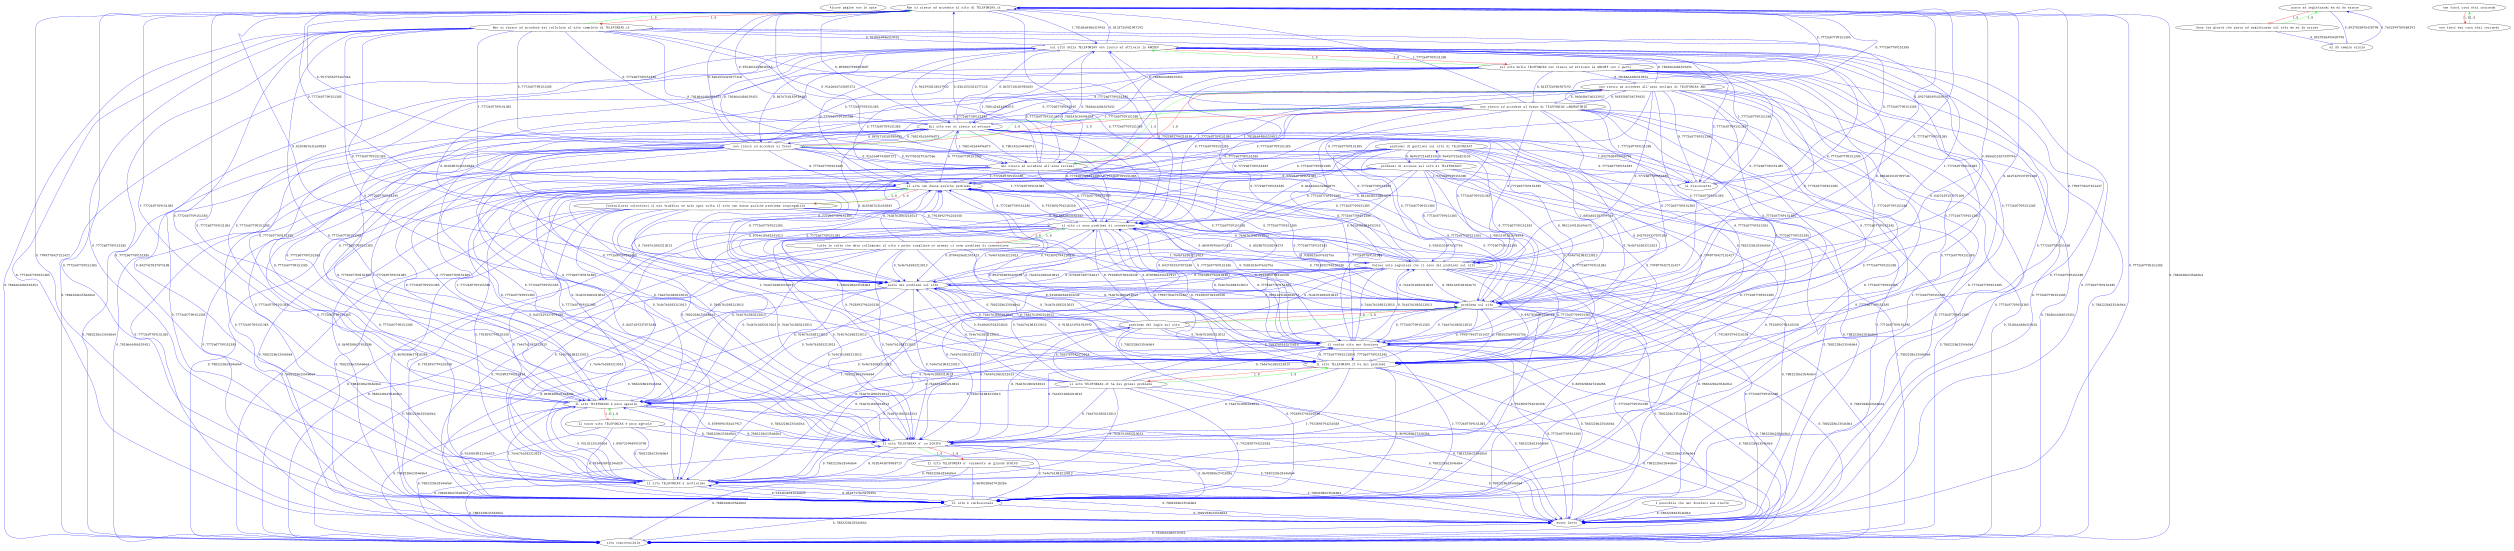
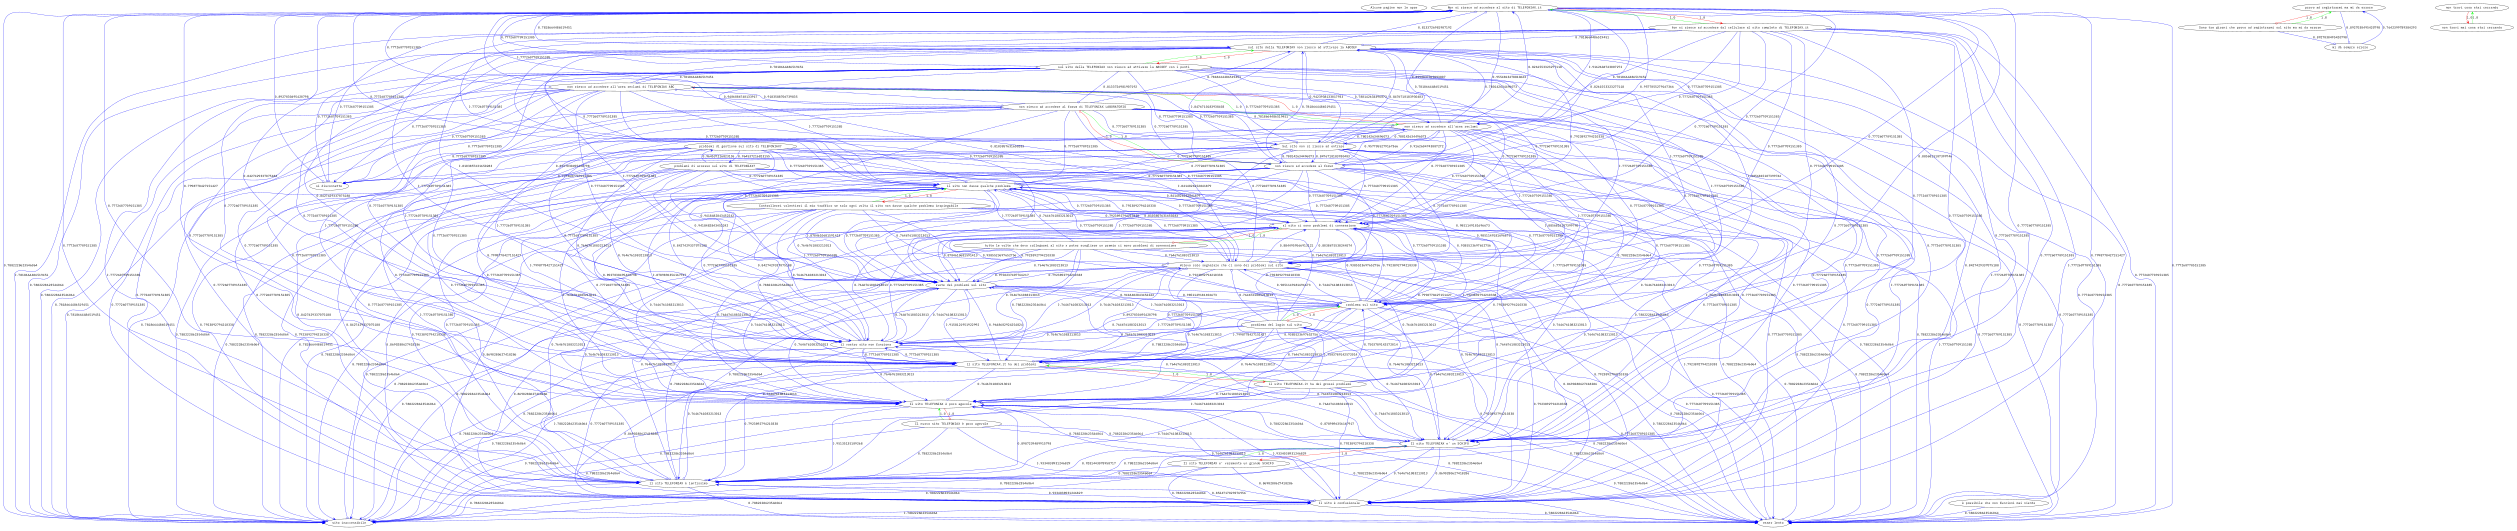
edge "non riesco ad accedere al forum di TELEFONIAX LABORATORIO" -> "si disconnette": reversed
edge "problemi di accesso sul sito di TELEFONIAX?" -> "Il sito TELEFONIAX e' un SCHIFO": removed, label "0.7646761083213013"
edge "esser lento" -> "sito inaccessibile": now "non riesco ad accedere all'area reclami" -> "sito inaccessibile"
